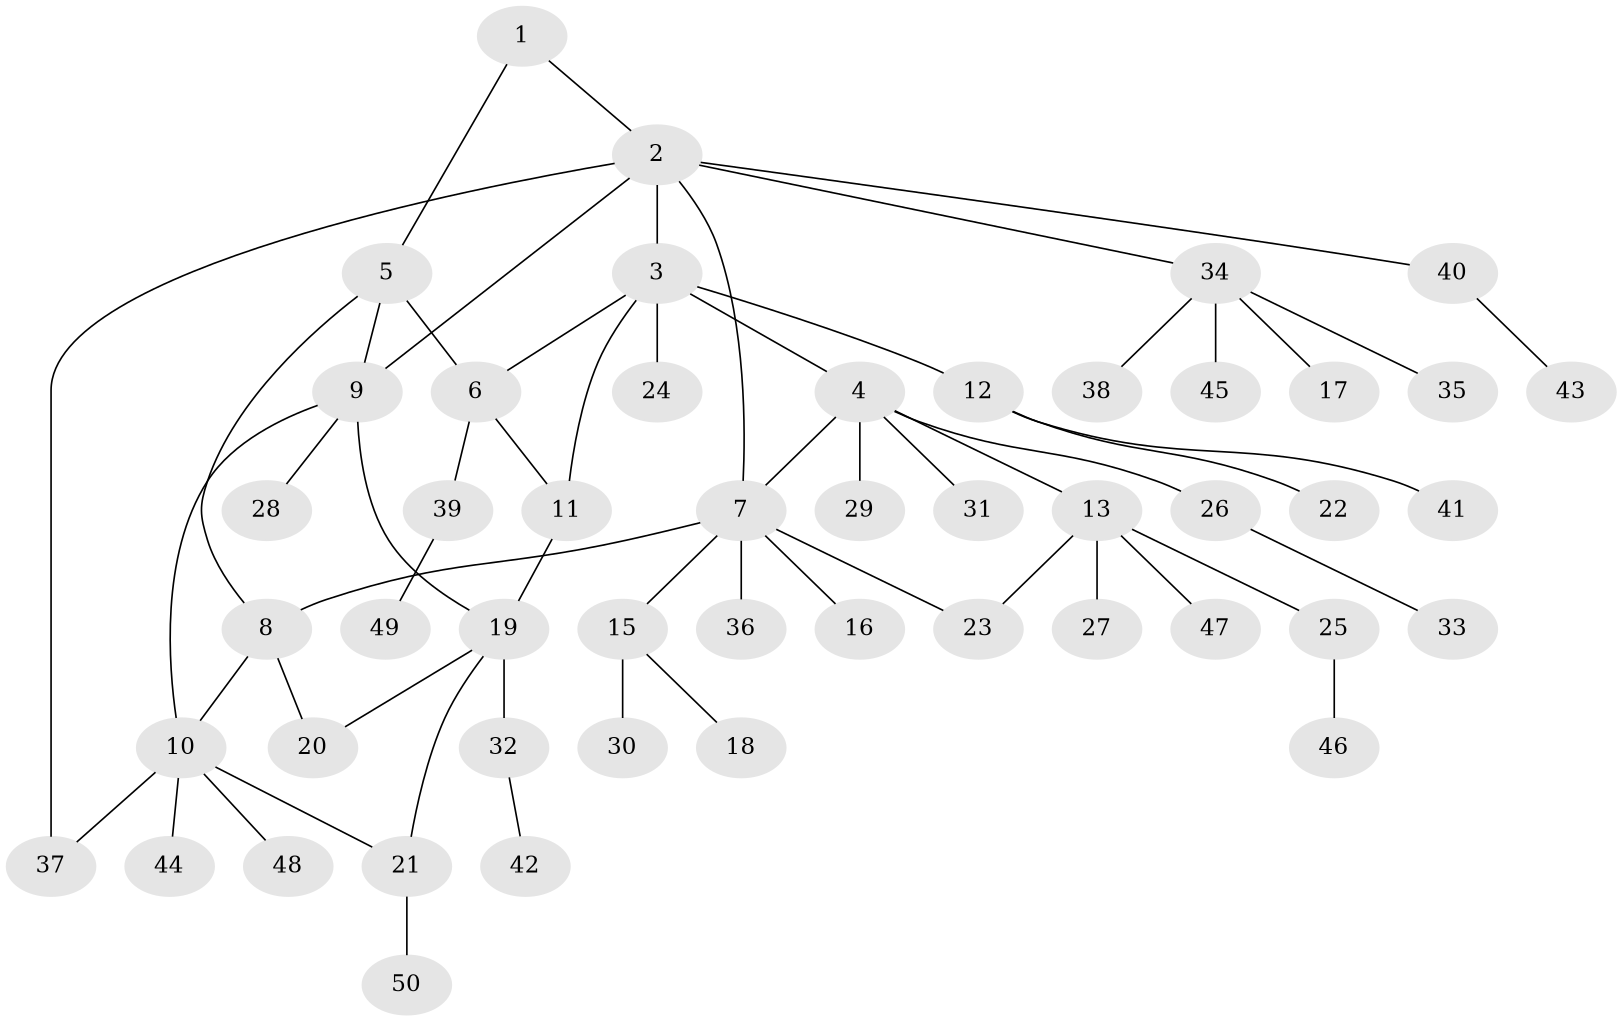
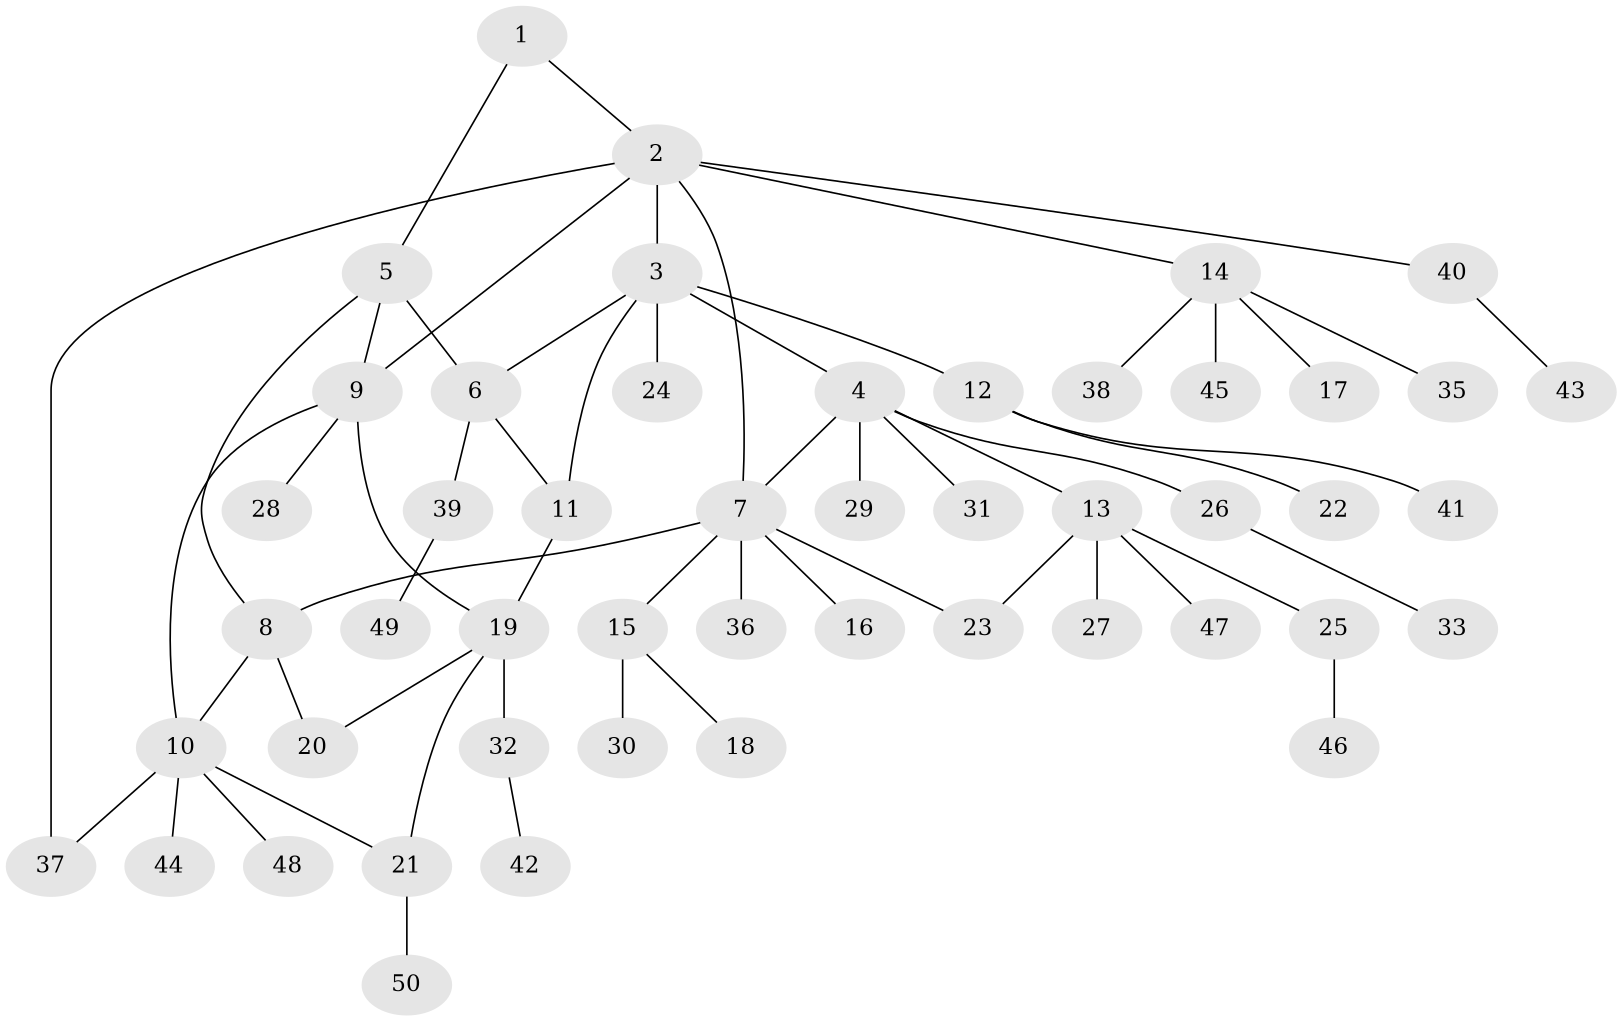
node "34": label "34" -> "14"
